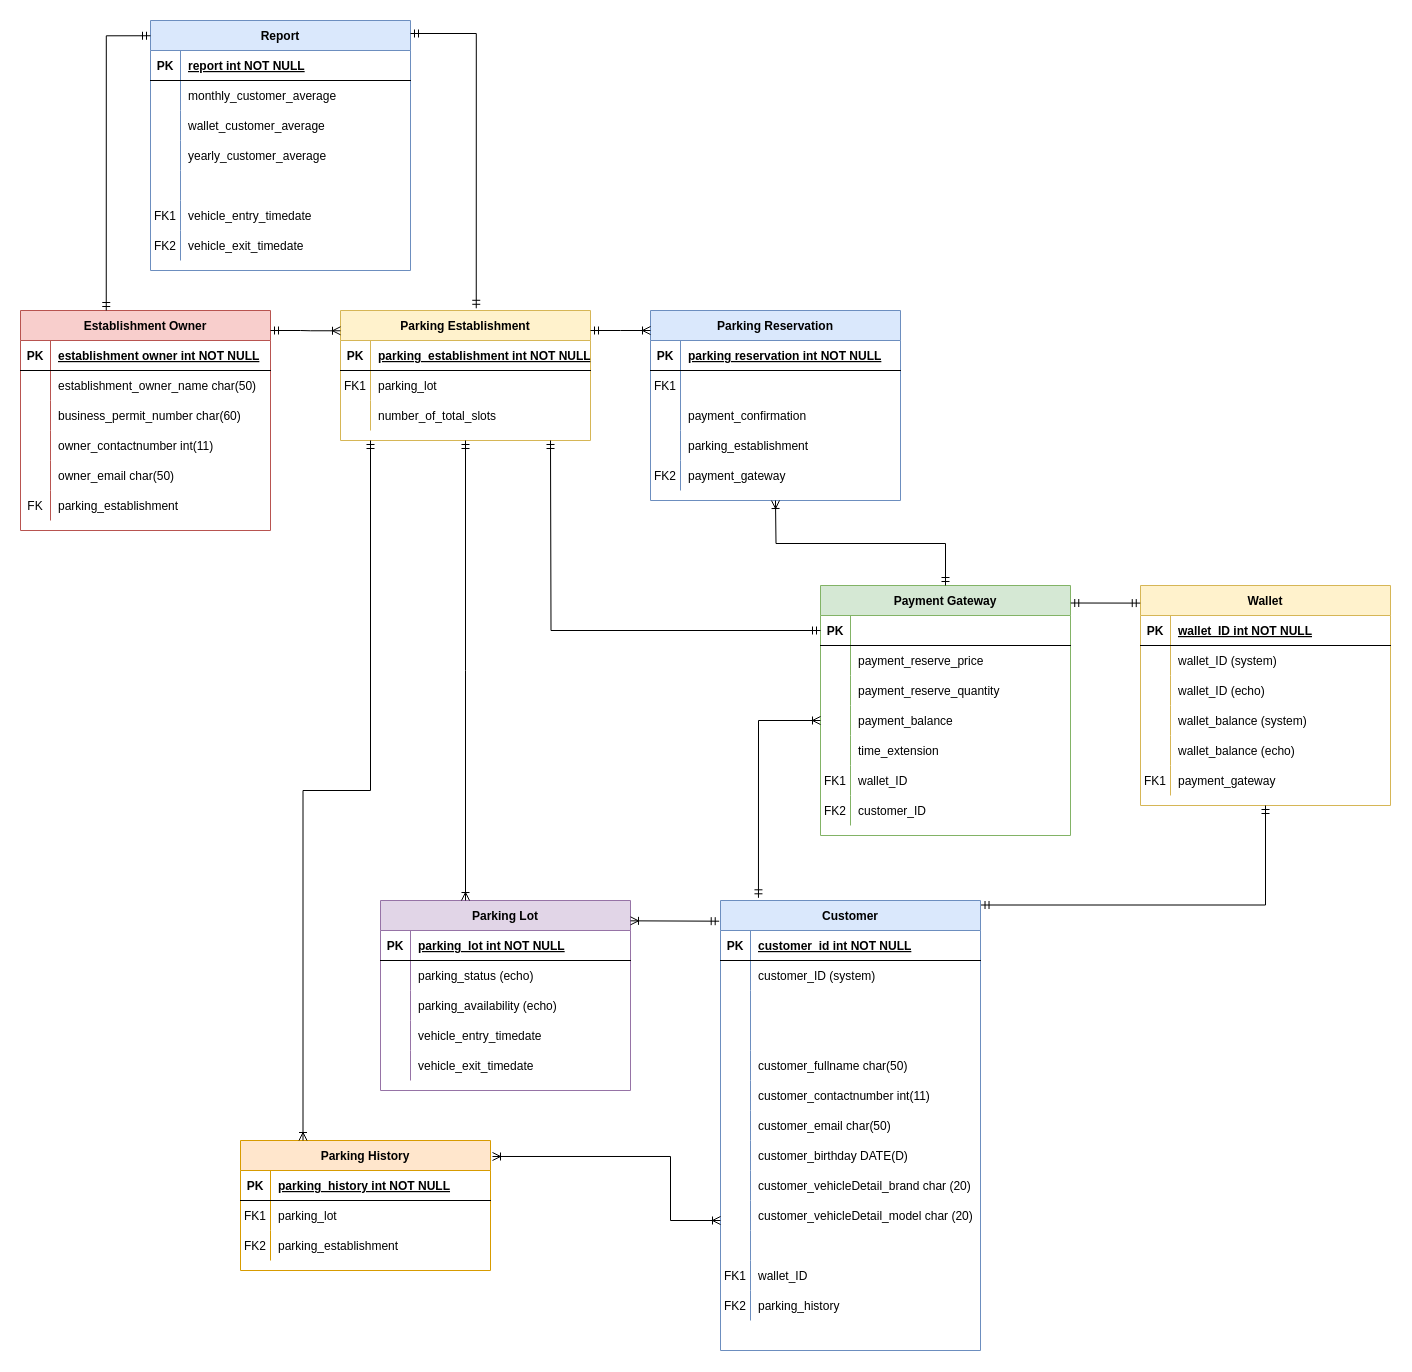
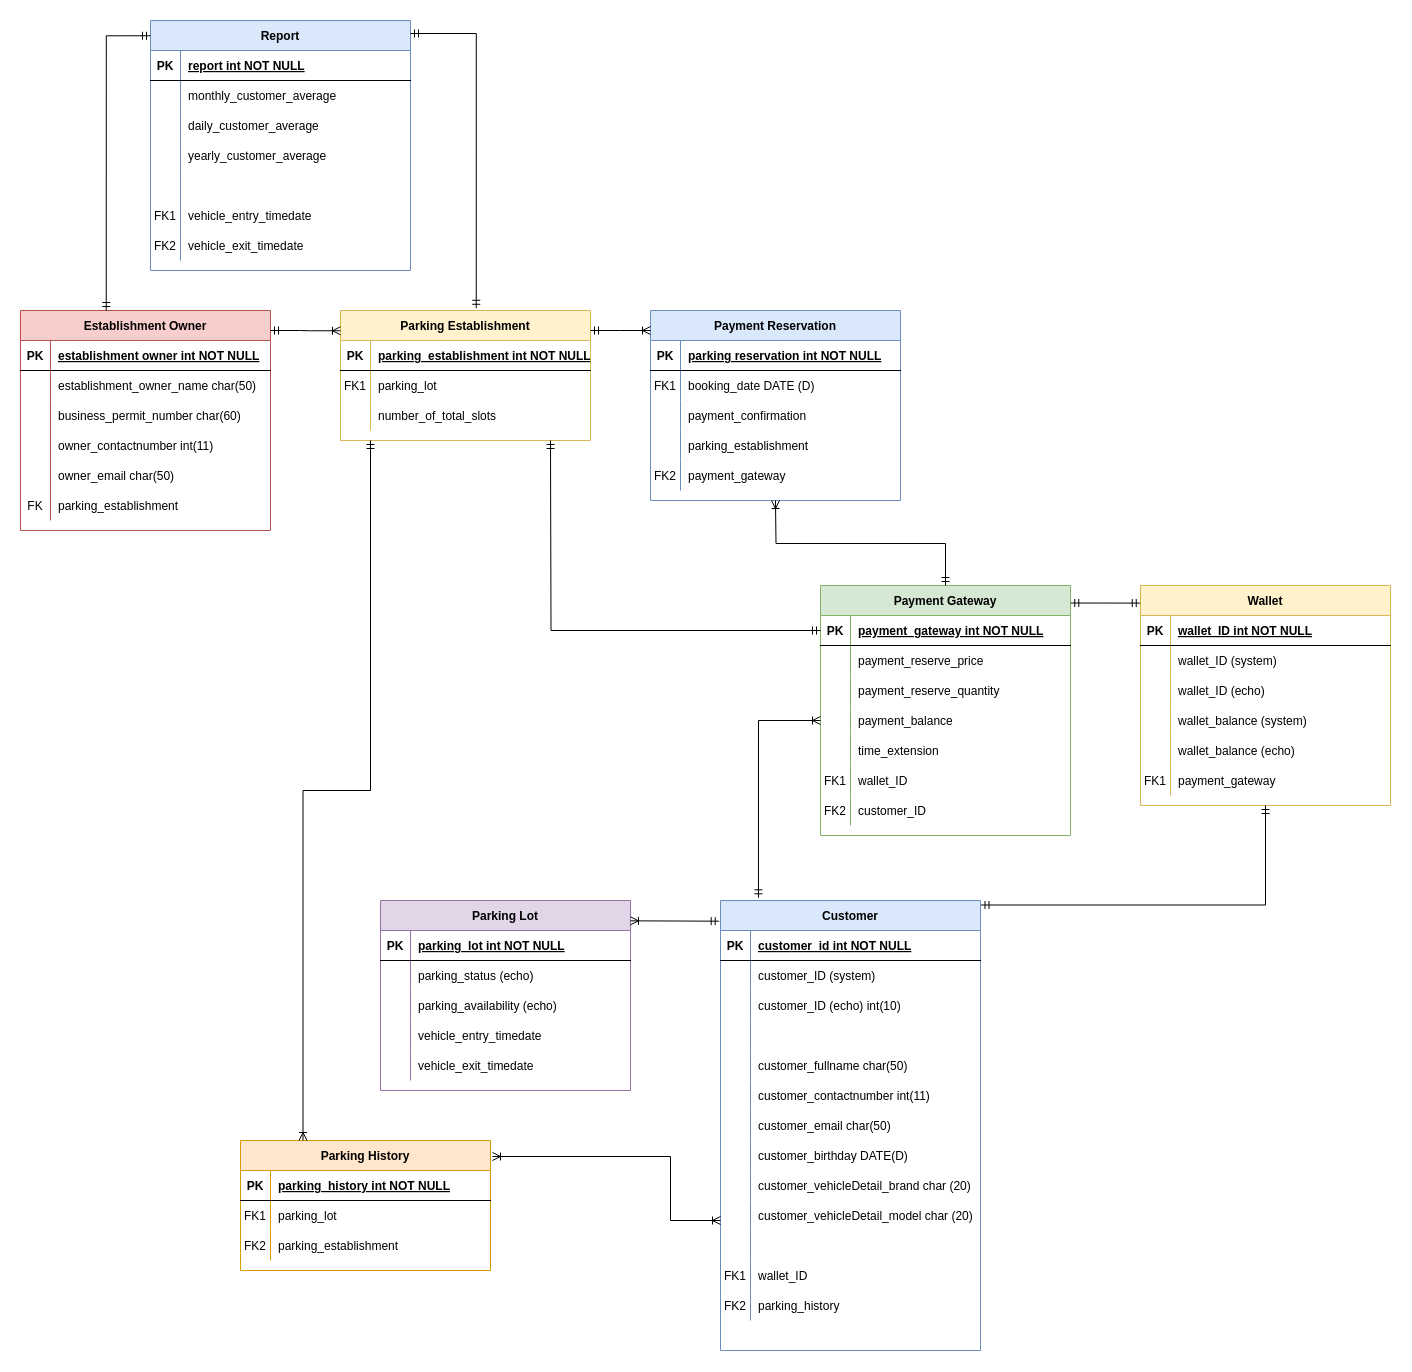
node "wallet_customer_average": label "wallet_customer_average" -> "daily_customer_average"
node "Parking Reservation": label "Parking Reservation" -> "Payment Reservation"
node "booking_date DATE (D)": added
node "payment_gateway int NOT NULL": added
edge "Parking Establishment" -- "Parking Lot": removed
node "customer_ID (echo) int(10)": added
